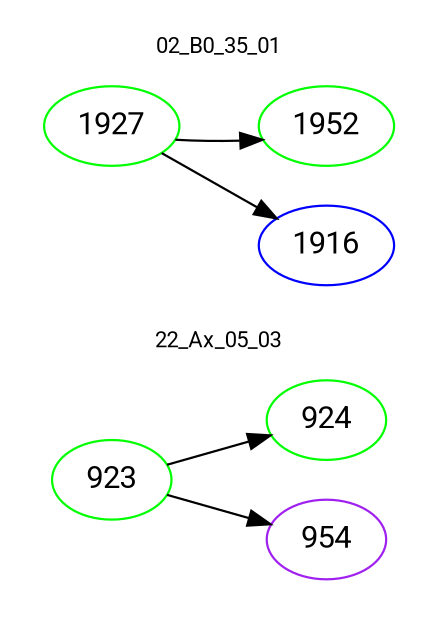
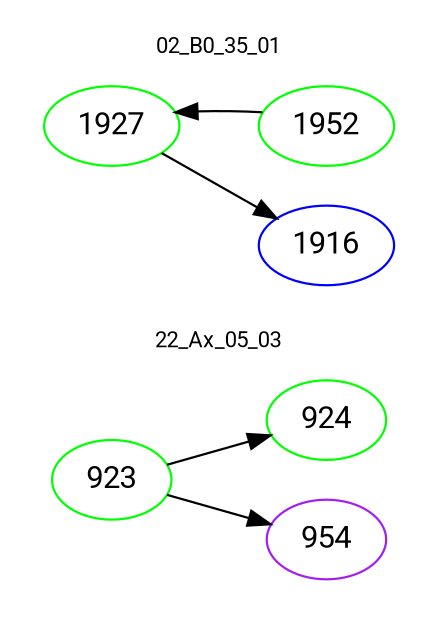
edge "1927" -> "1952": reversed
